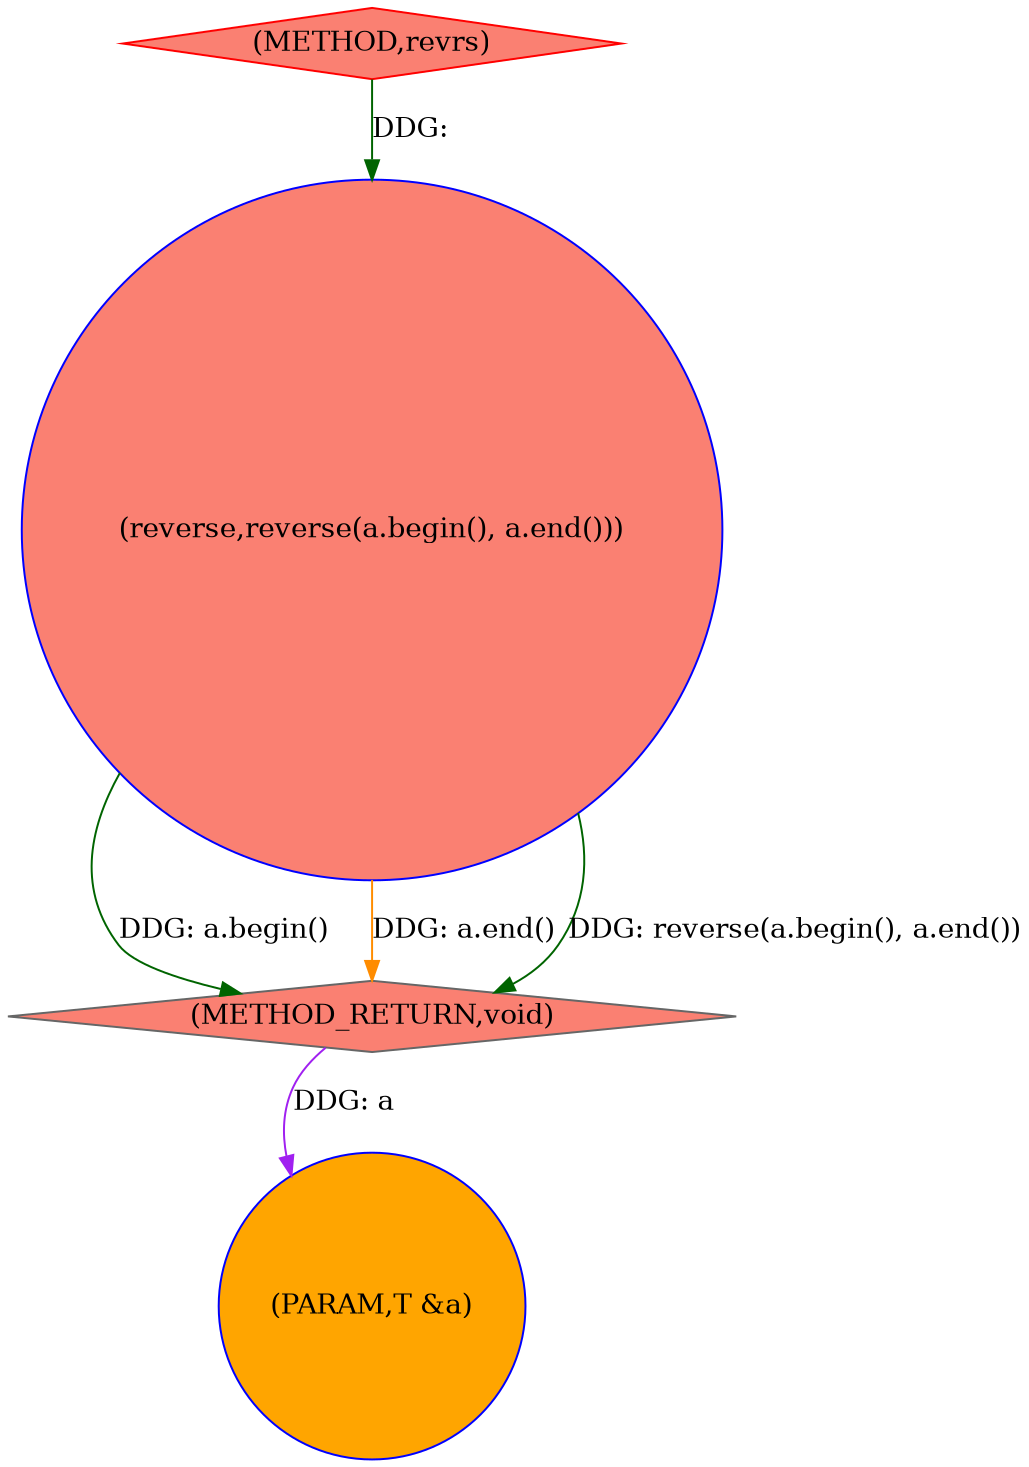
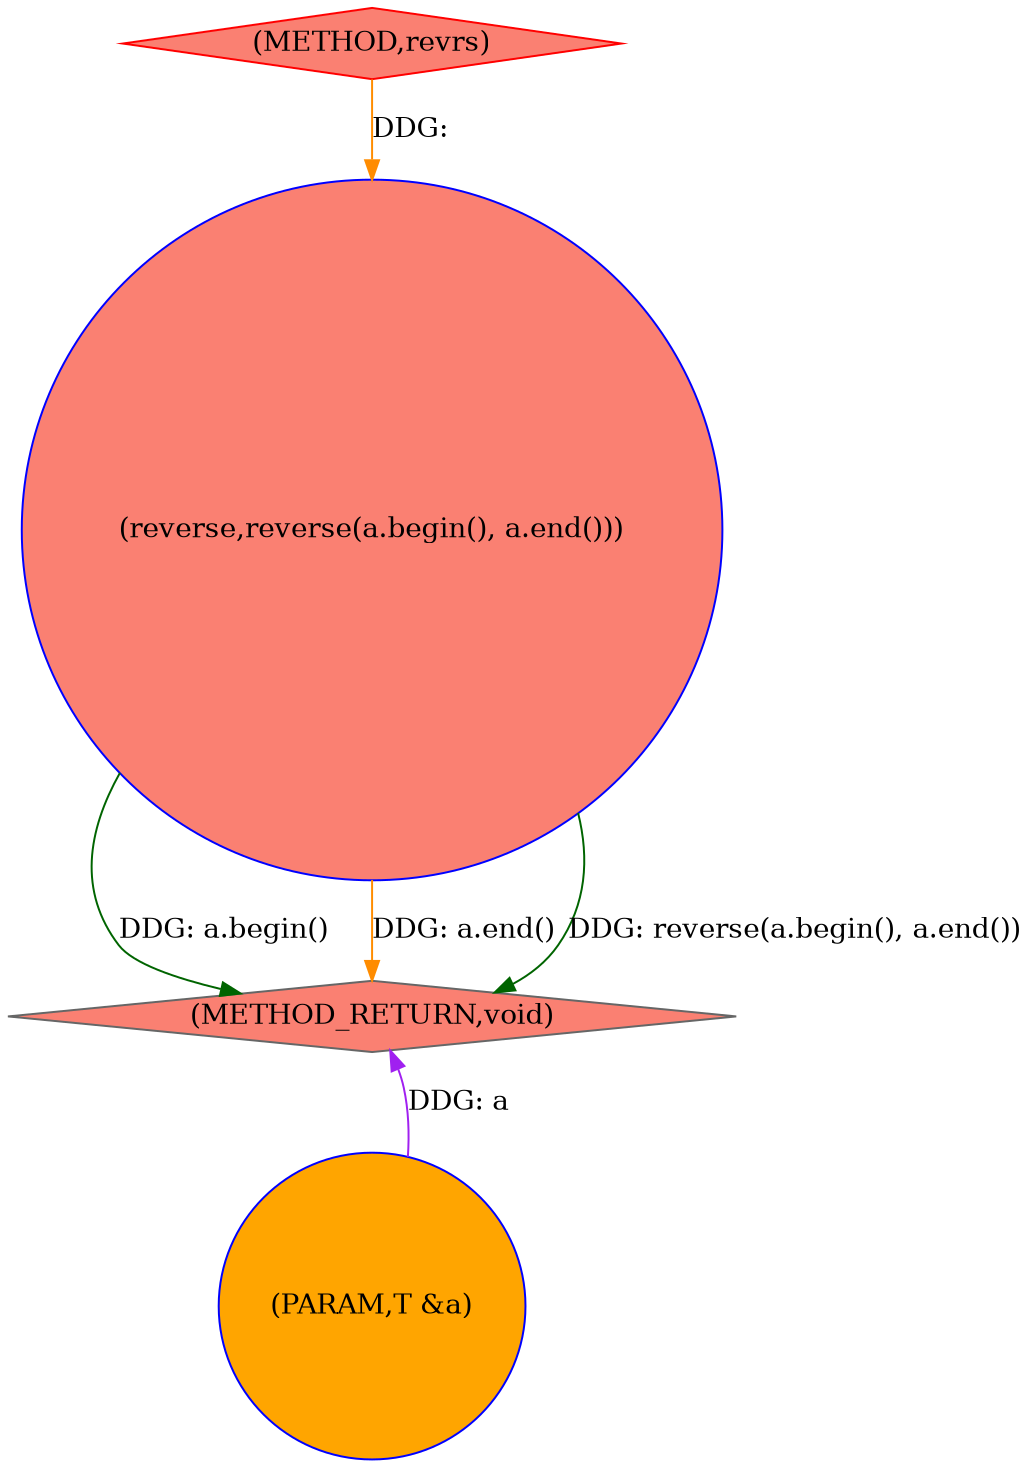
edge "(METHOD,revrs)" -> "(reverse,reverse(a.begin(), a.end()))": color darkgreen -> darkorange
edge "(METHOD_RETURN,void)" -> "(PARAM,T &a)": reversed
